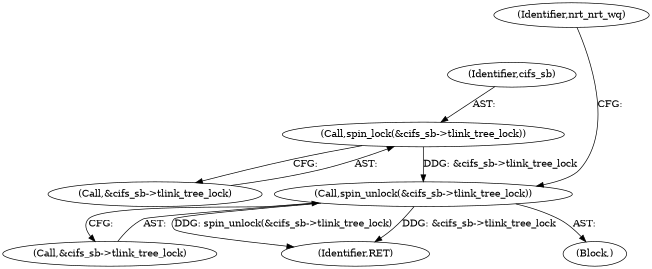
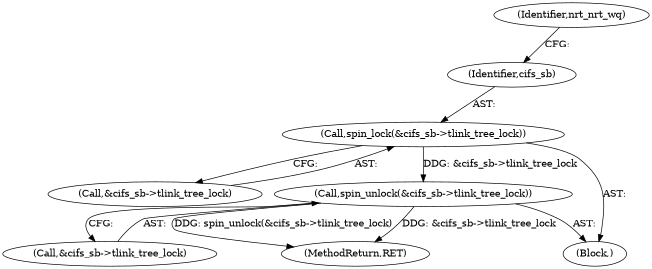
edge "(Identifier,nrt_nrt_wq)" -> "(Call,spin_unlock(&cifs_sb->tlink_tree_lock))": now "(Identifier,nrt_nrt_wq)" -> "(Identifier,cifs_sb)"
edge "(Call,spin_lock(&cifs_sb->tlink_tree_lock))" -> "(Block,)": added, label "AST:"
node "(Identifier,RET)": label "(Identifier,RET)" -> "(MethodReturn,RET)"
